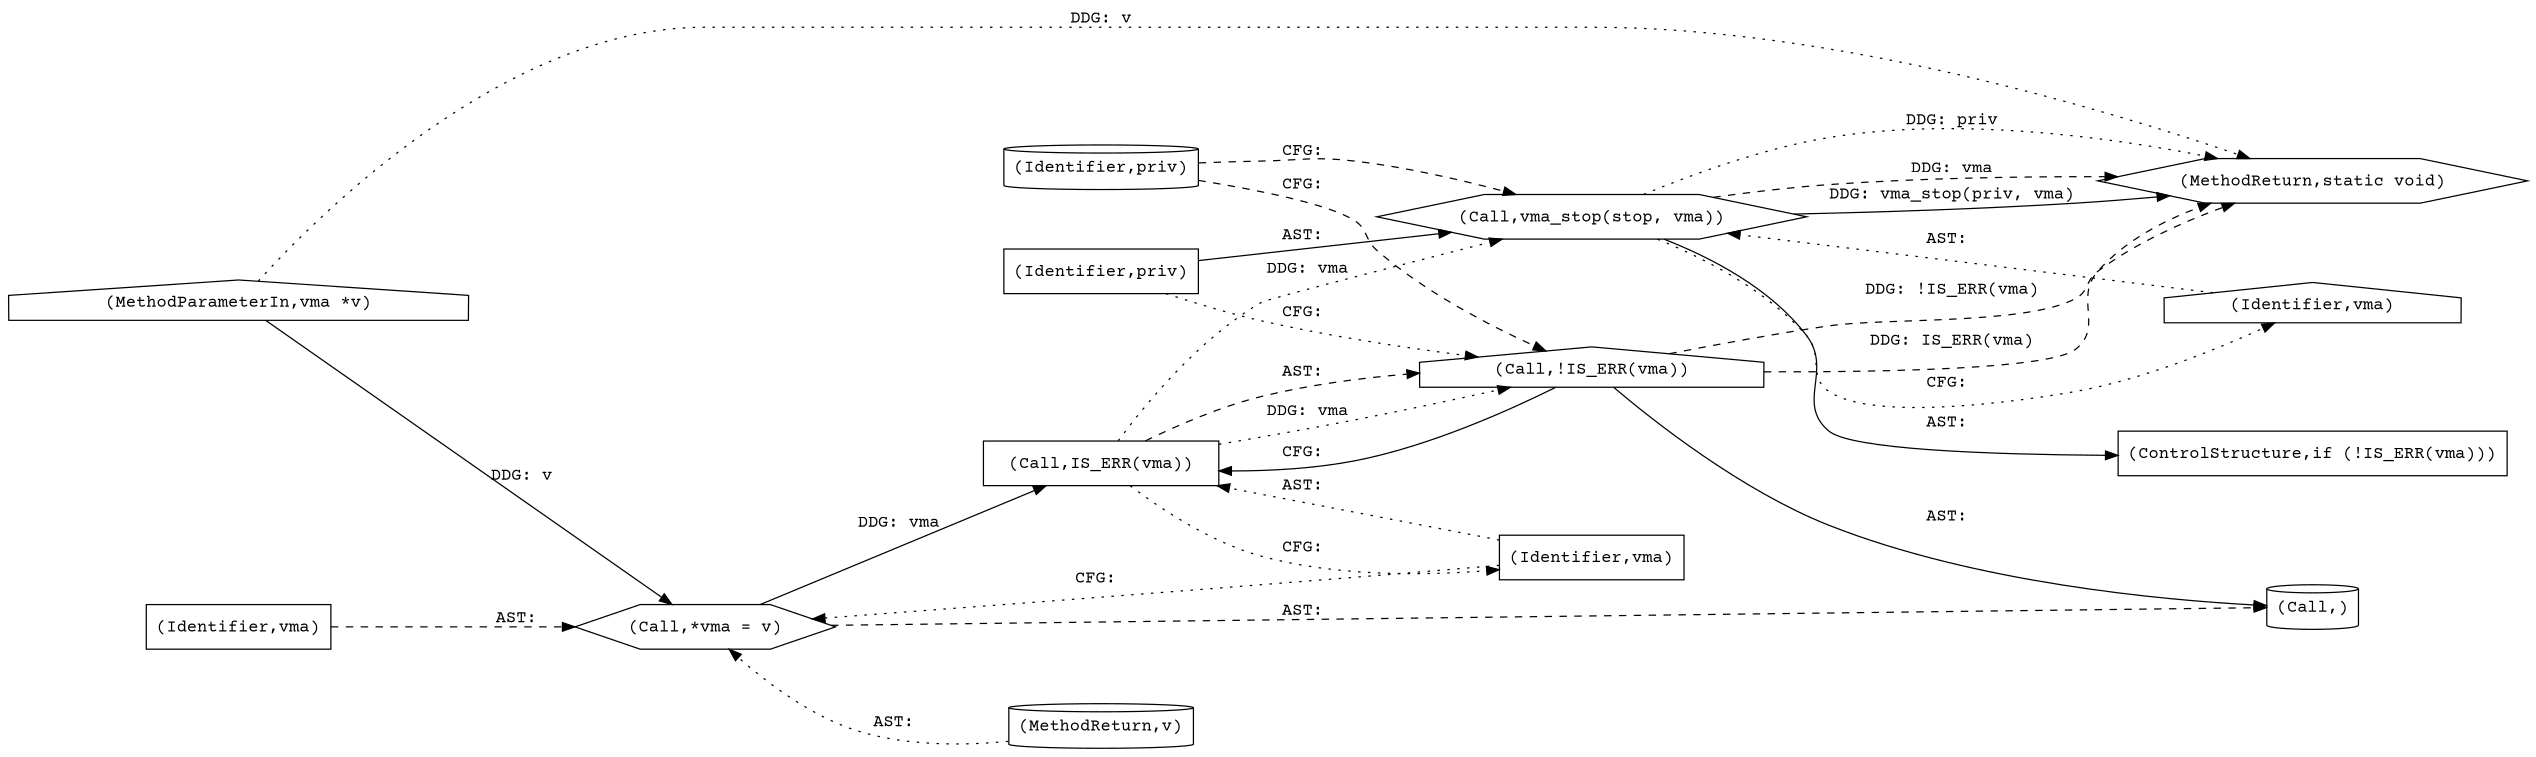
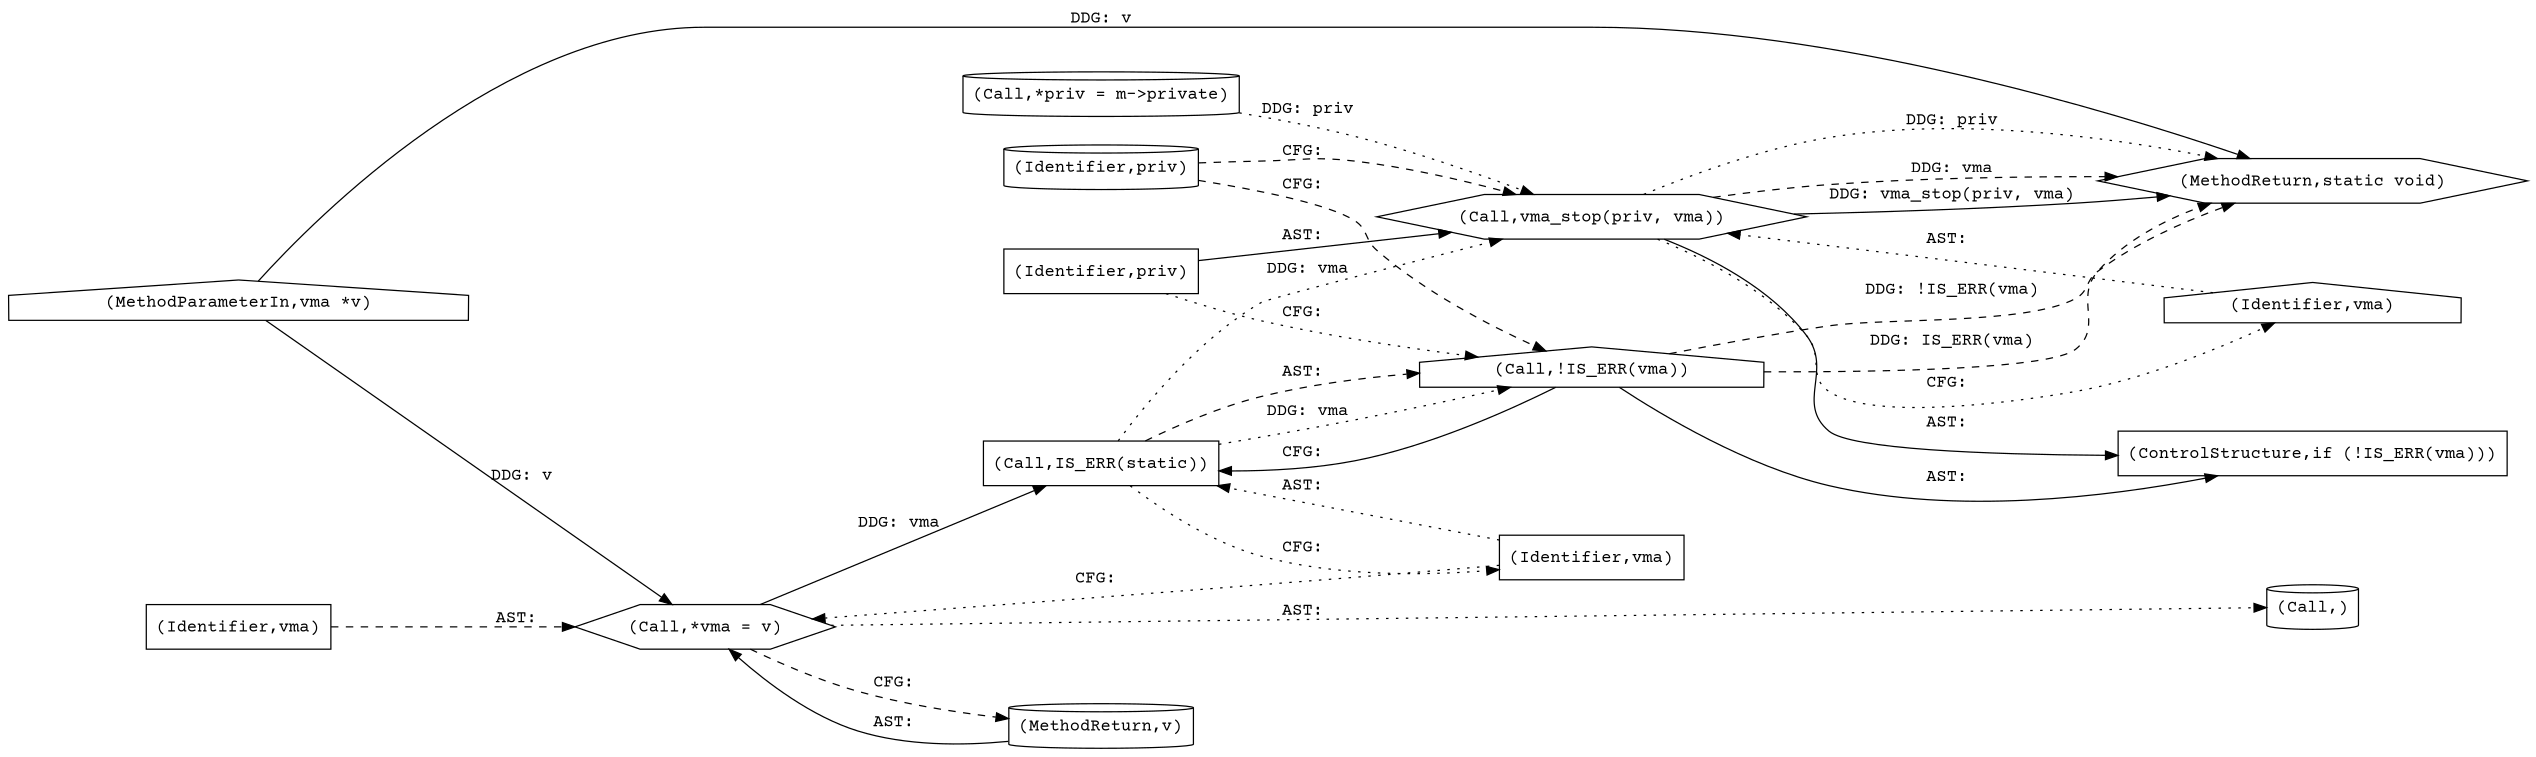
edge "(MethodParameterIn,vma *v)" -> "(MethodReturn,static void)": style dotted -> solid
node "(Call,*priv = m->private)": added
node "(Call,vma_stop(stop, vma))": label "(Call,vma_stop(stop, vma))" -> "(Call,vma_stop(priv, vma))"
node "(Call,IS_ERR(vma))": label "(Call,IS_ERR(vma))" -> "(Call,IS_ERR(static))"
edge "(Call,!IS_ERR(vma))" -> "(Call,)": now "(Call,!IS_ERR(vma))" -> "(ControlStructure,if (!IS_ERR(vma)))"
edge "(Call,*vma = v)" -> "(Call,)": style dashed -> dotted
edge "(Call,*vma = v)" -> "(MethodReturn,v)": added, label "CFG:"
edge "(MethodReturn,v)" -> "(Call,*vma = v)": style dotted -> solid
